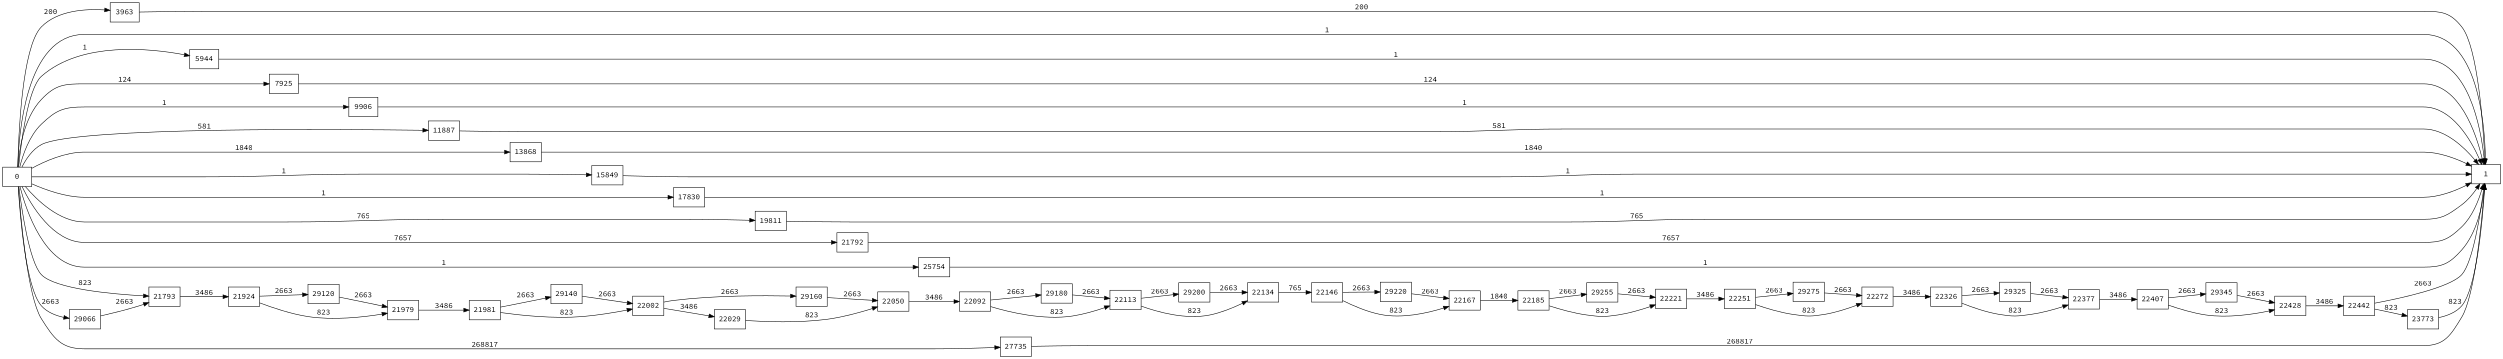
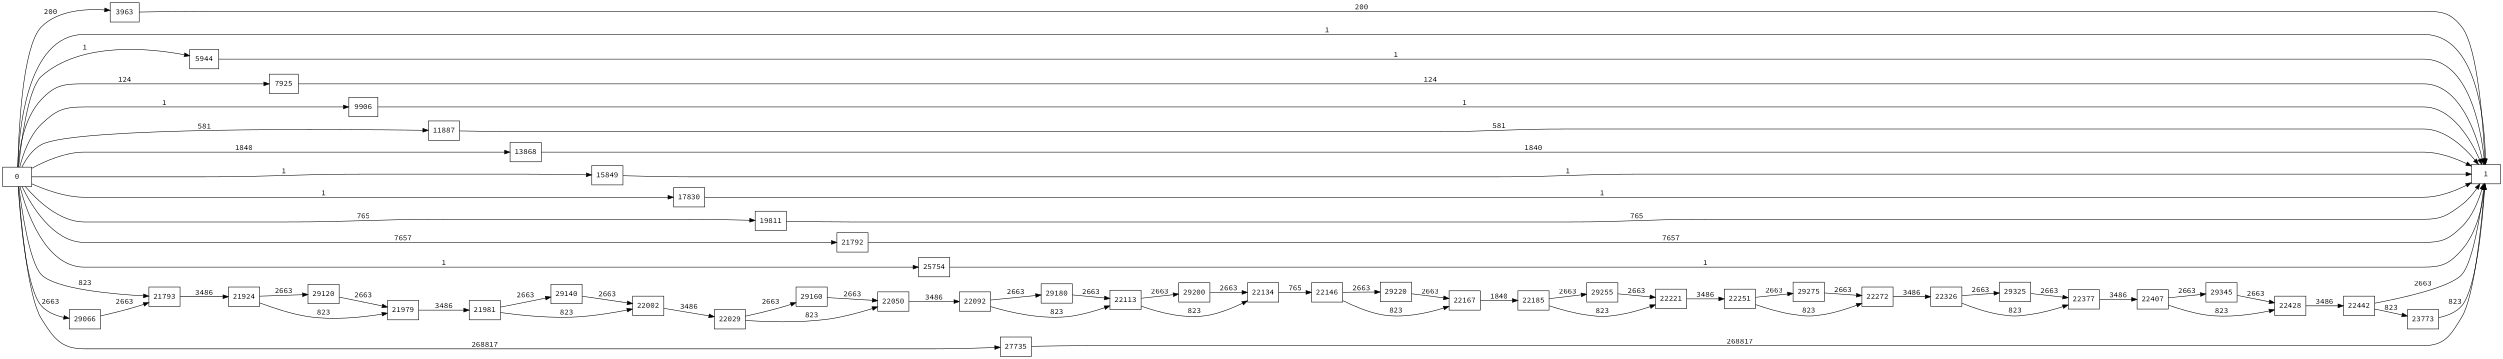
edge "22002" -> "29160": now "22029" -> "29160"
